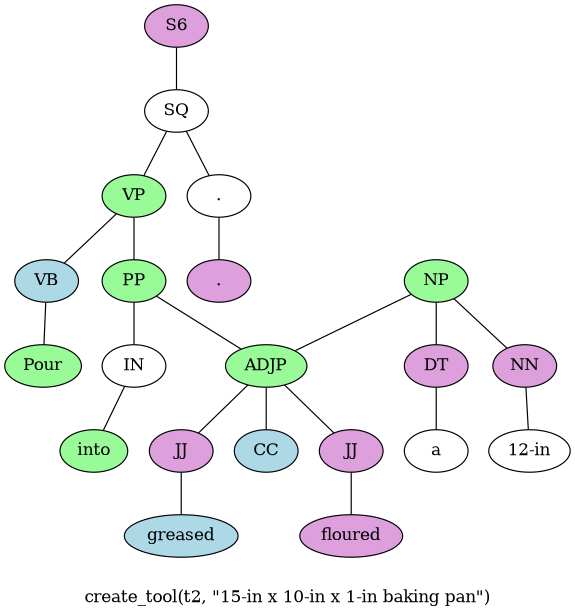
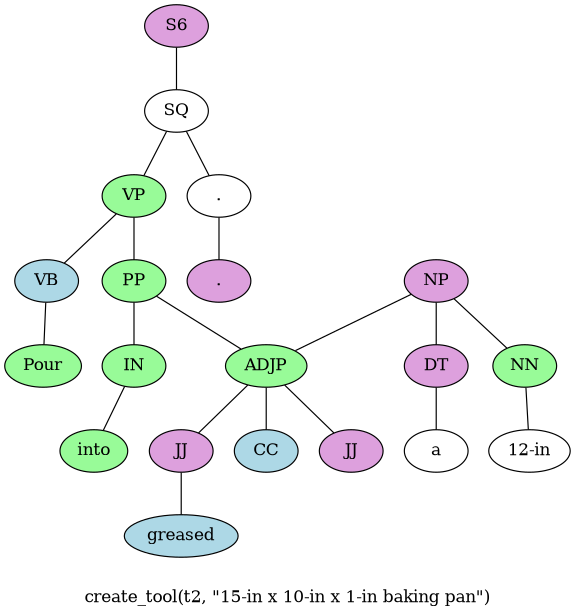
node "NP": fillcolor palegreen -> plum
node "IN": fillcolor white -> palegreen
node "NN": fillcolor plum -> palegreen
node "floured": removed
